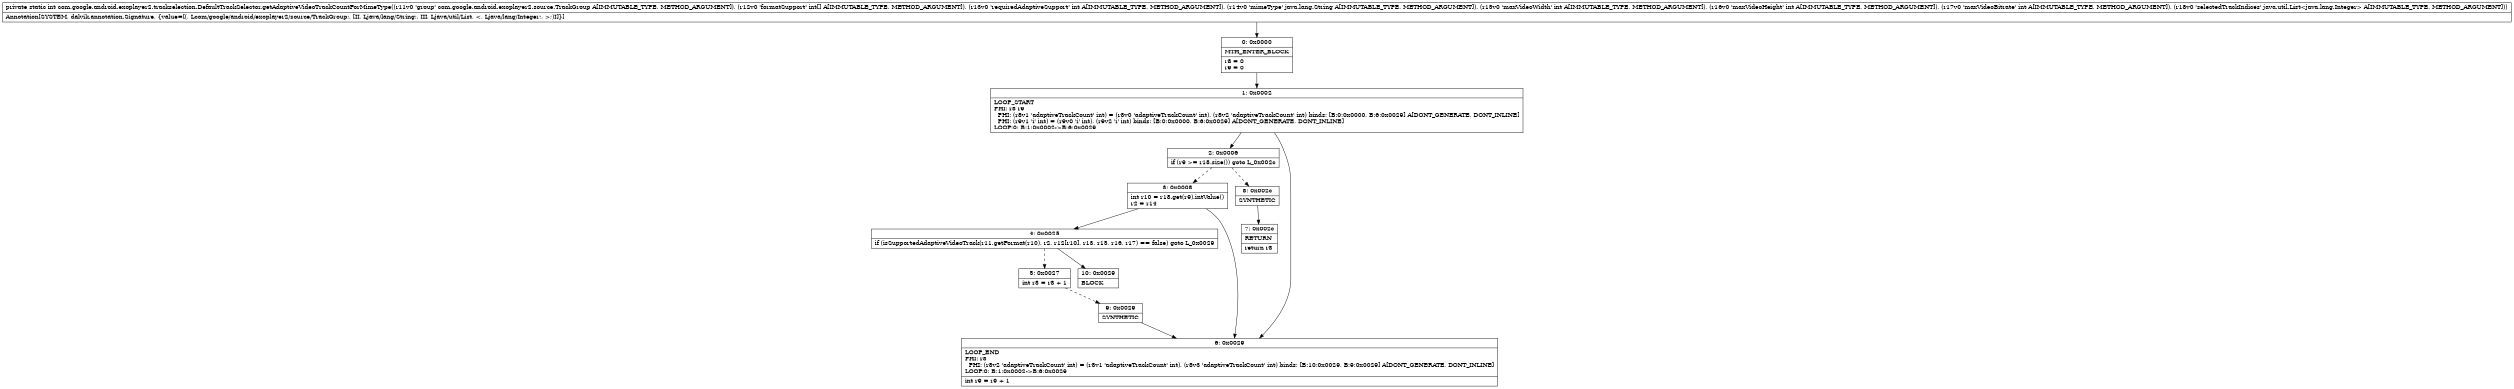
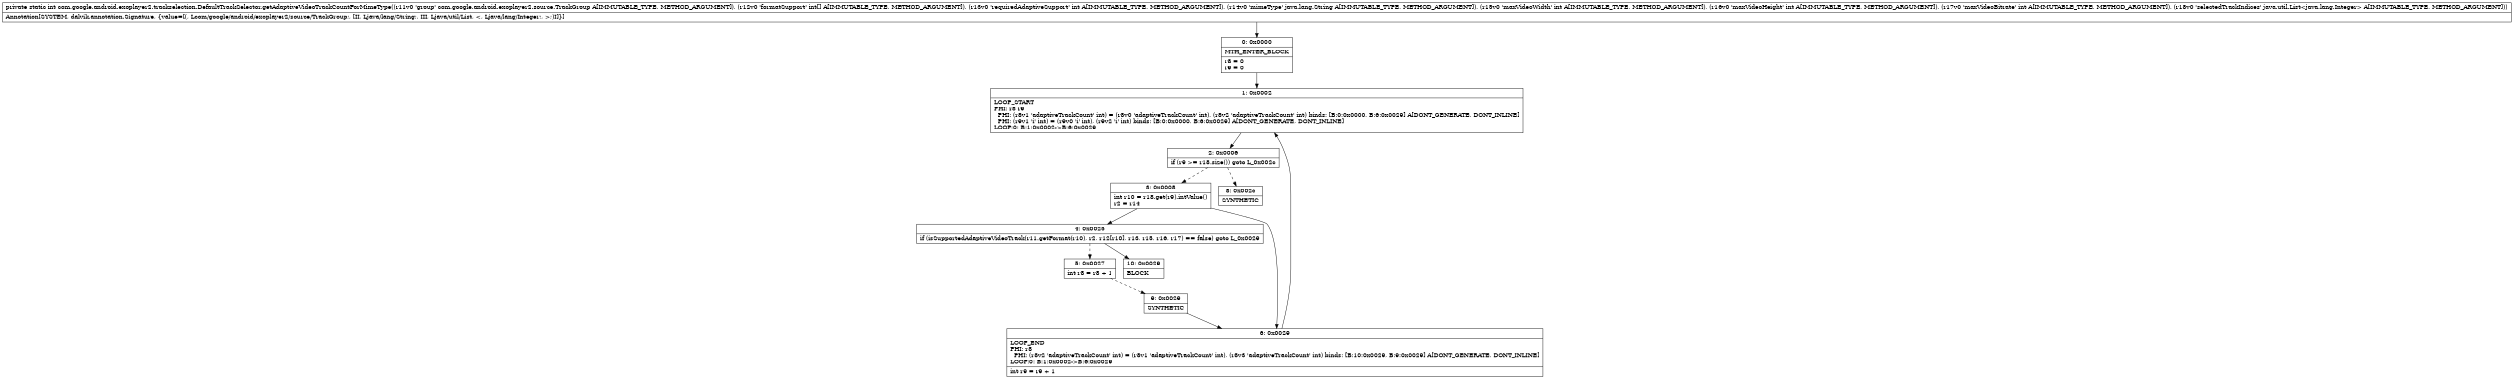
edge "1: 0x0002" -> "6: 0x0029": reversed
node "7: 0x002c": removed
